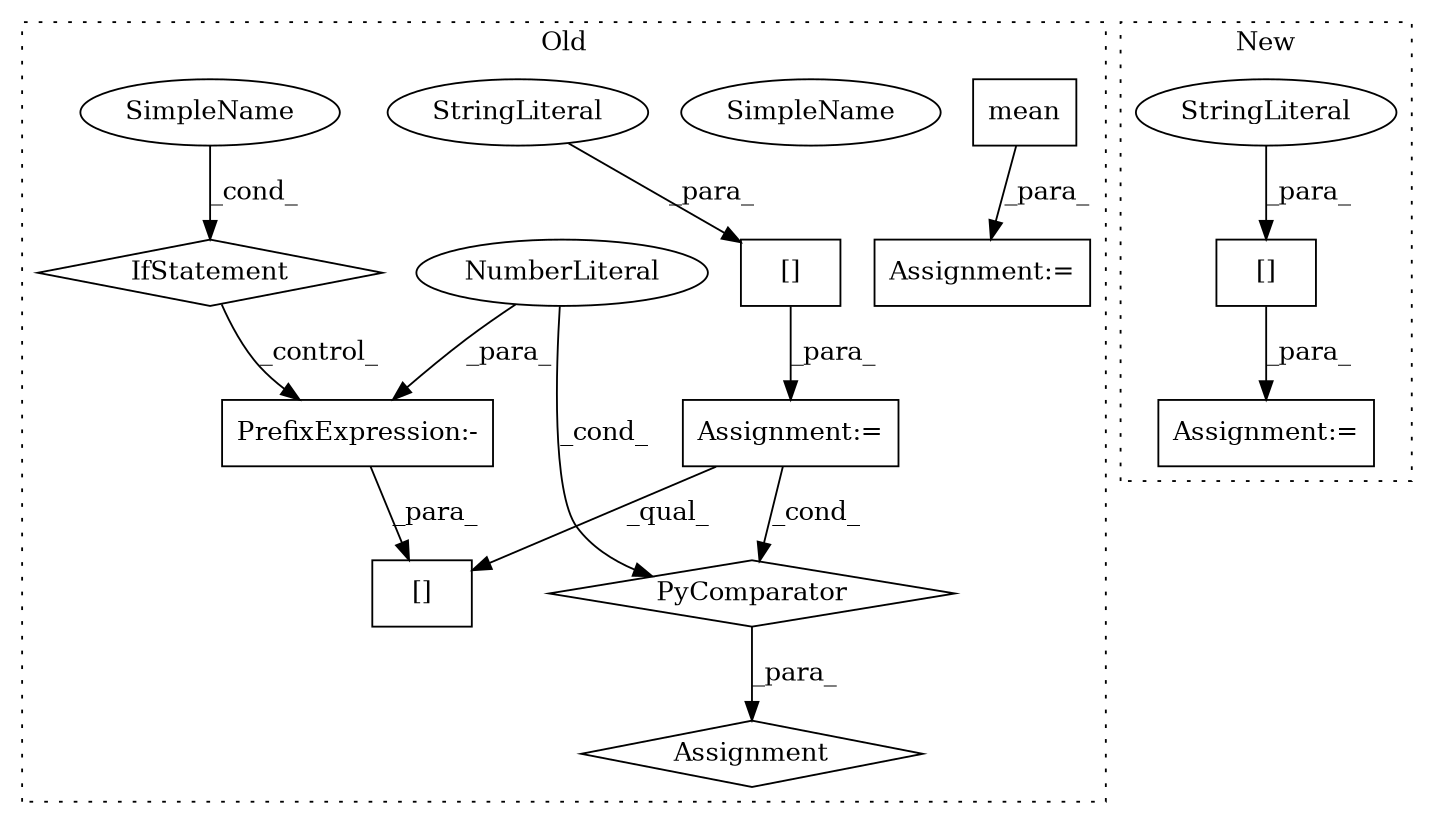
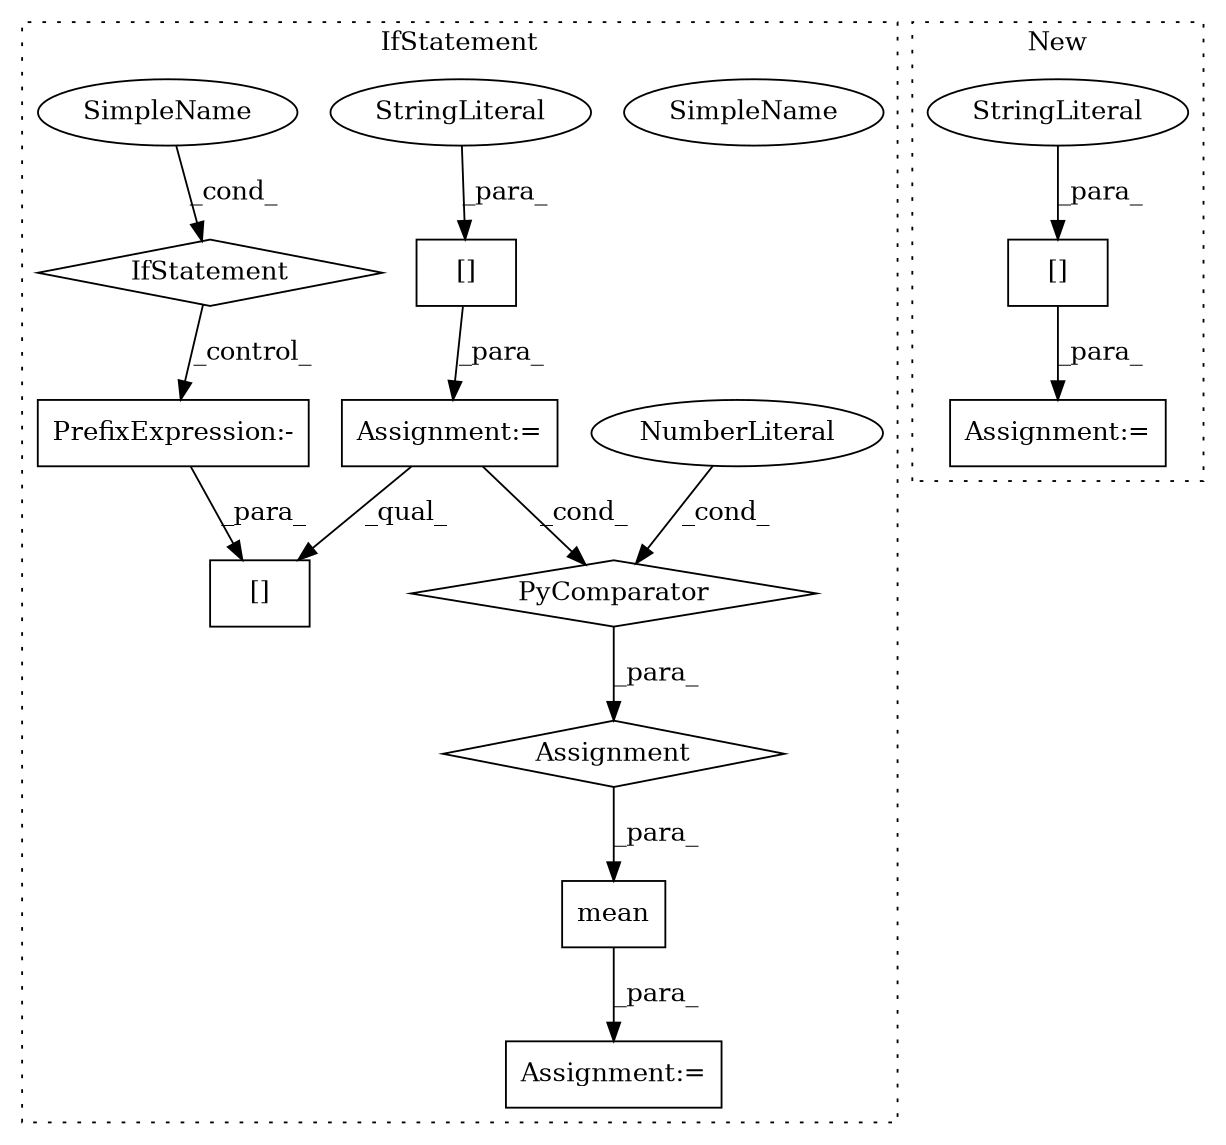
cluster "Old": label "Old" -> "IfStatement"
edge "NumberLiteral" -> "PrefixExpression:-": removed, label "_para_"
edge "Assignment" -> "mean": added, label "_para_"
